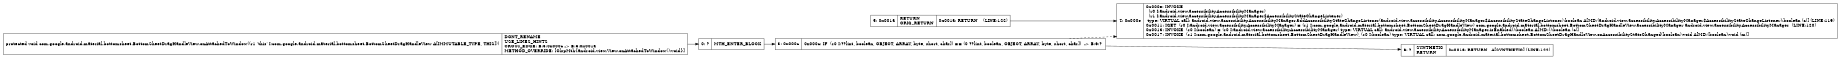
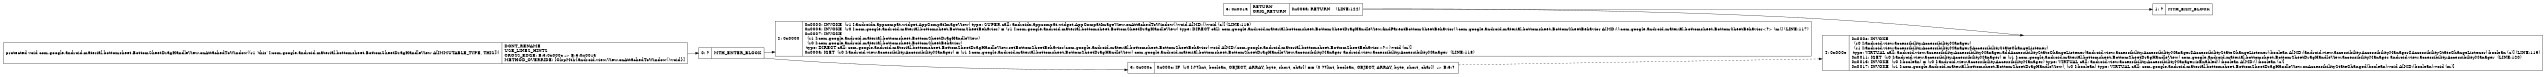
node "1: ?": added
node "5: 0x001a": text "0x001a: RETURN    (LINE:122)" -> "0x003a: RETURN    (LINE:122)"
node "2: 0x0000": added
node "6: ?": removed
